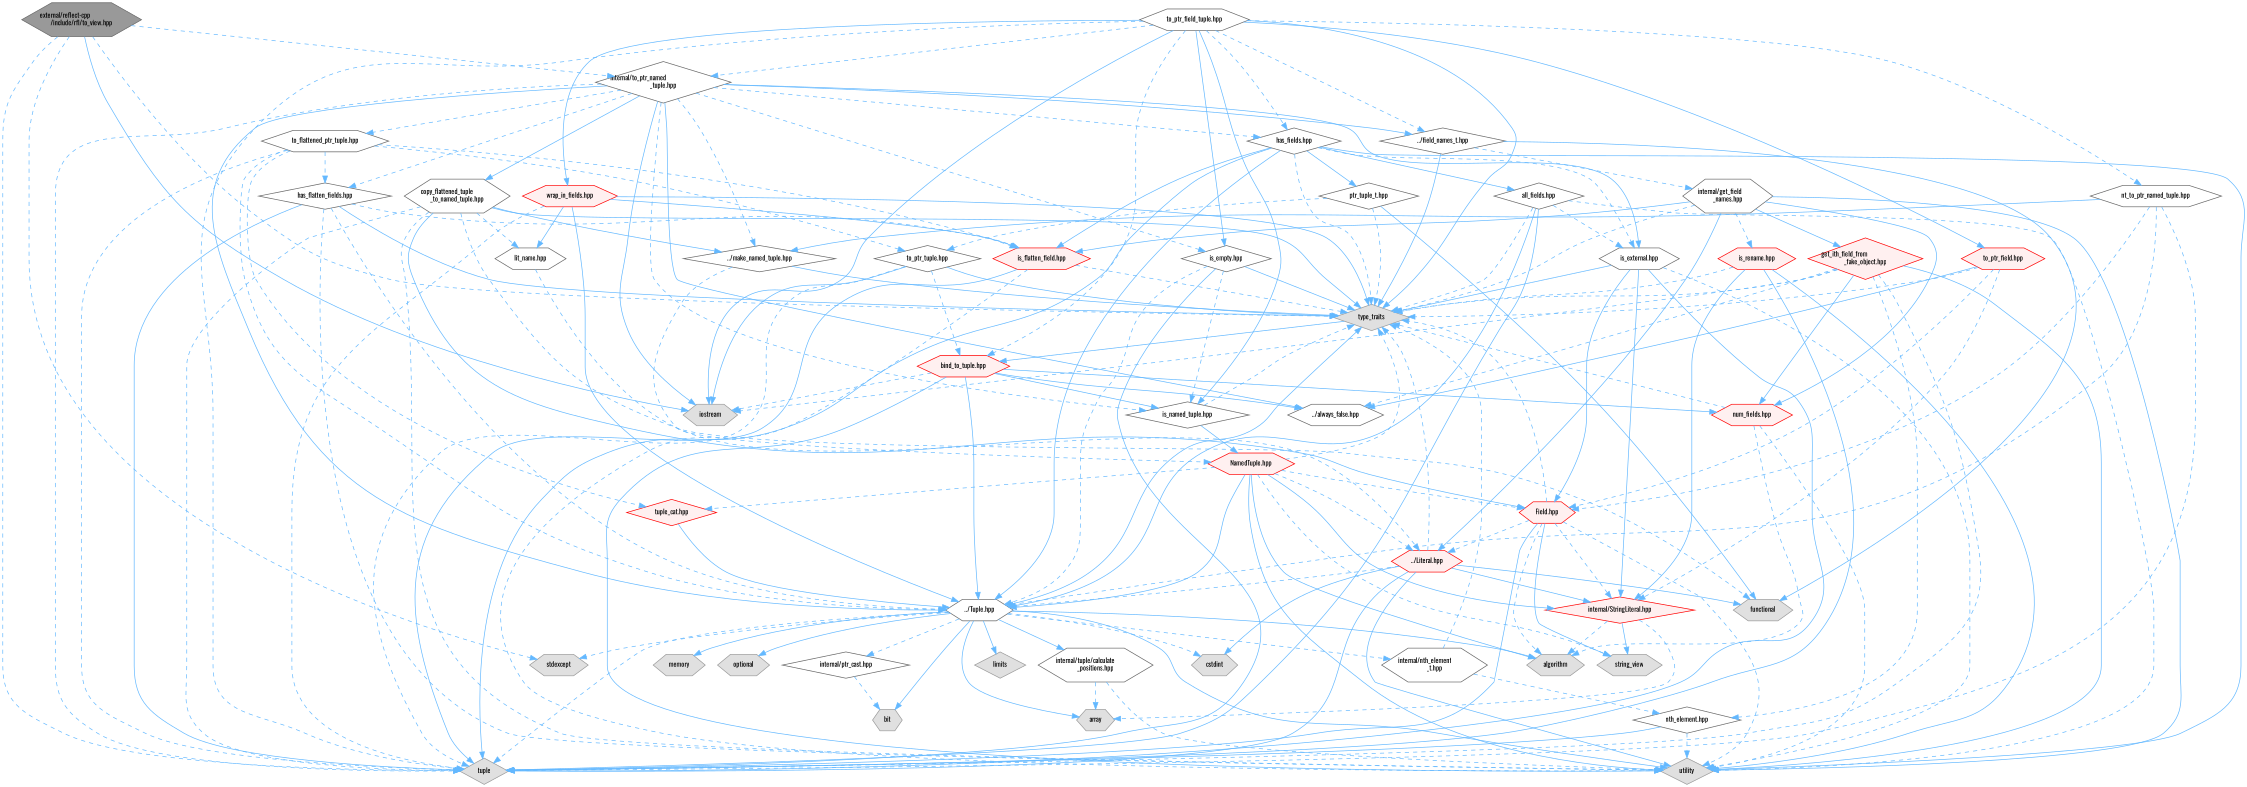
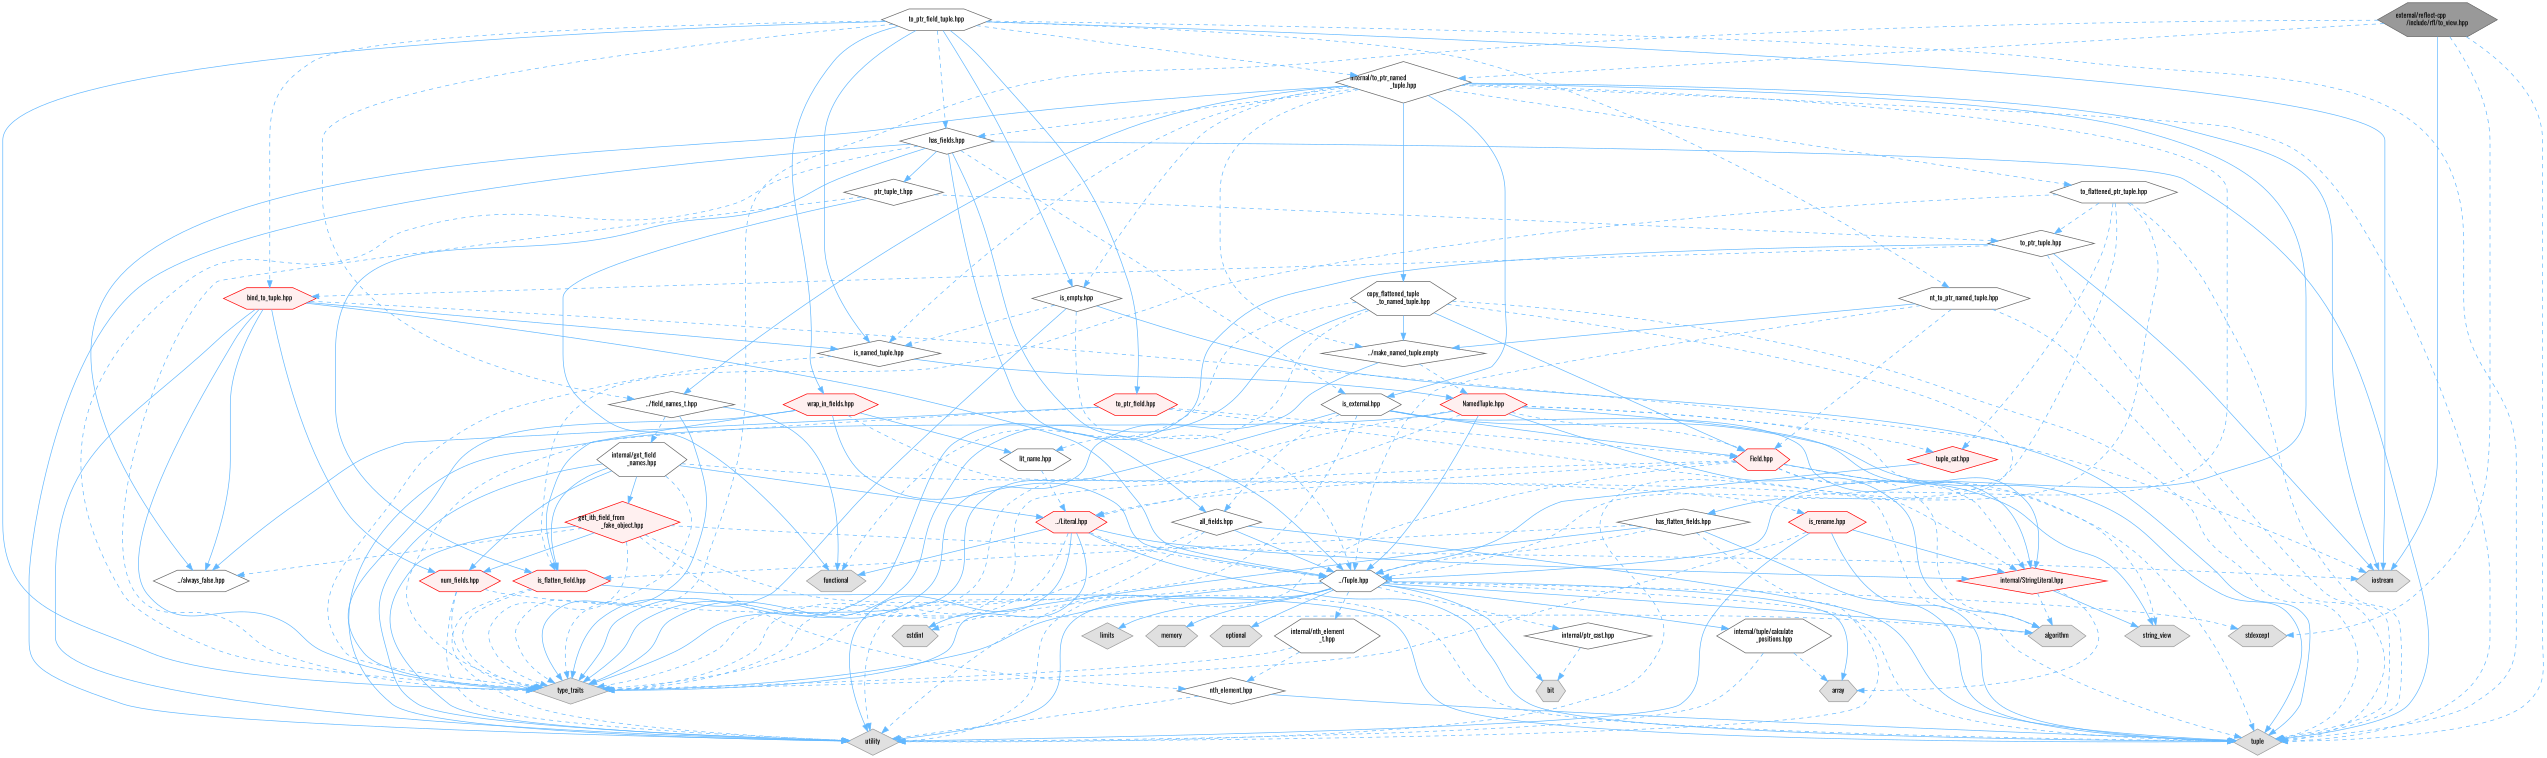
edge "all_fields.hpp" -> "is_external.hpp": reversed
node "../make_named_tuple.hpp": label "../make_named_tuple.hpp" -> "../make_named_tuple.empty"
edge "type_traits" -> "bind_to_tuple.hpp": reversed
edge "Field.hpp" -> "tuple": style solid -> dashed
